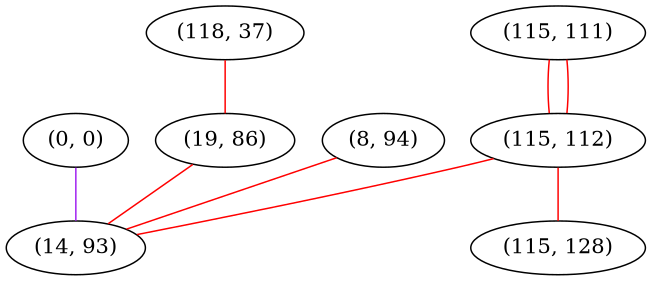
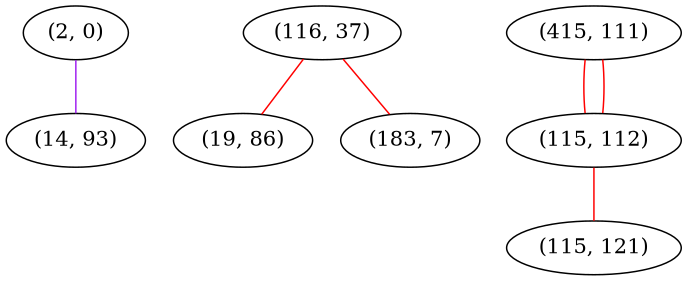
node "(118, 37)": label "(118, 37)" -> "(116, 37)"
node "(115, 111)": label "(115, 111)" -> "(415, 111)"
node "(0, 0)": label "(0, 0)" -> "(2, 0)"
node "(8, 94)": removed
node "(183, 7)": added
edge "(19, 86)" -- "(14, 93)": removed
edge "(115, 112)" -- "(14, 93)": removed
node "(115, 128)": label "(115, 128)" -> "(115, 121)"
